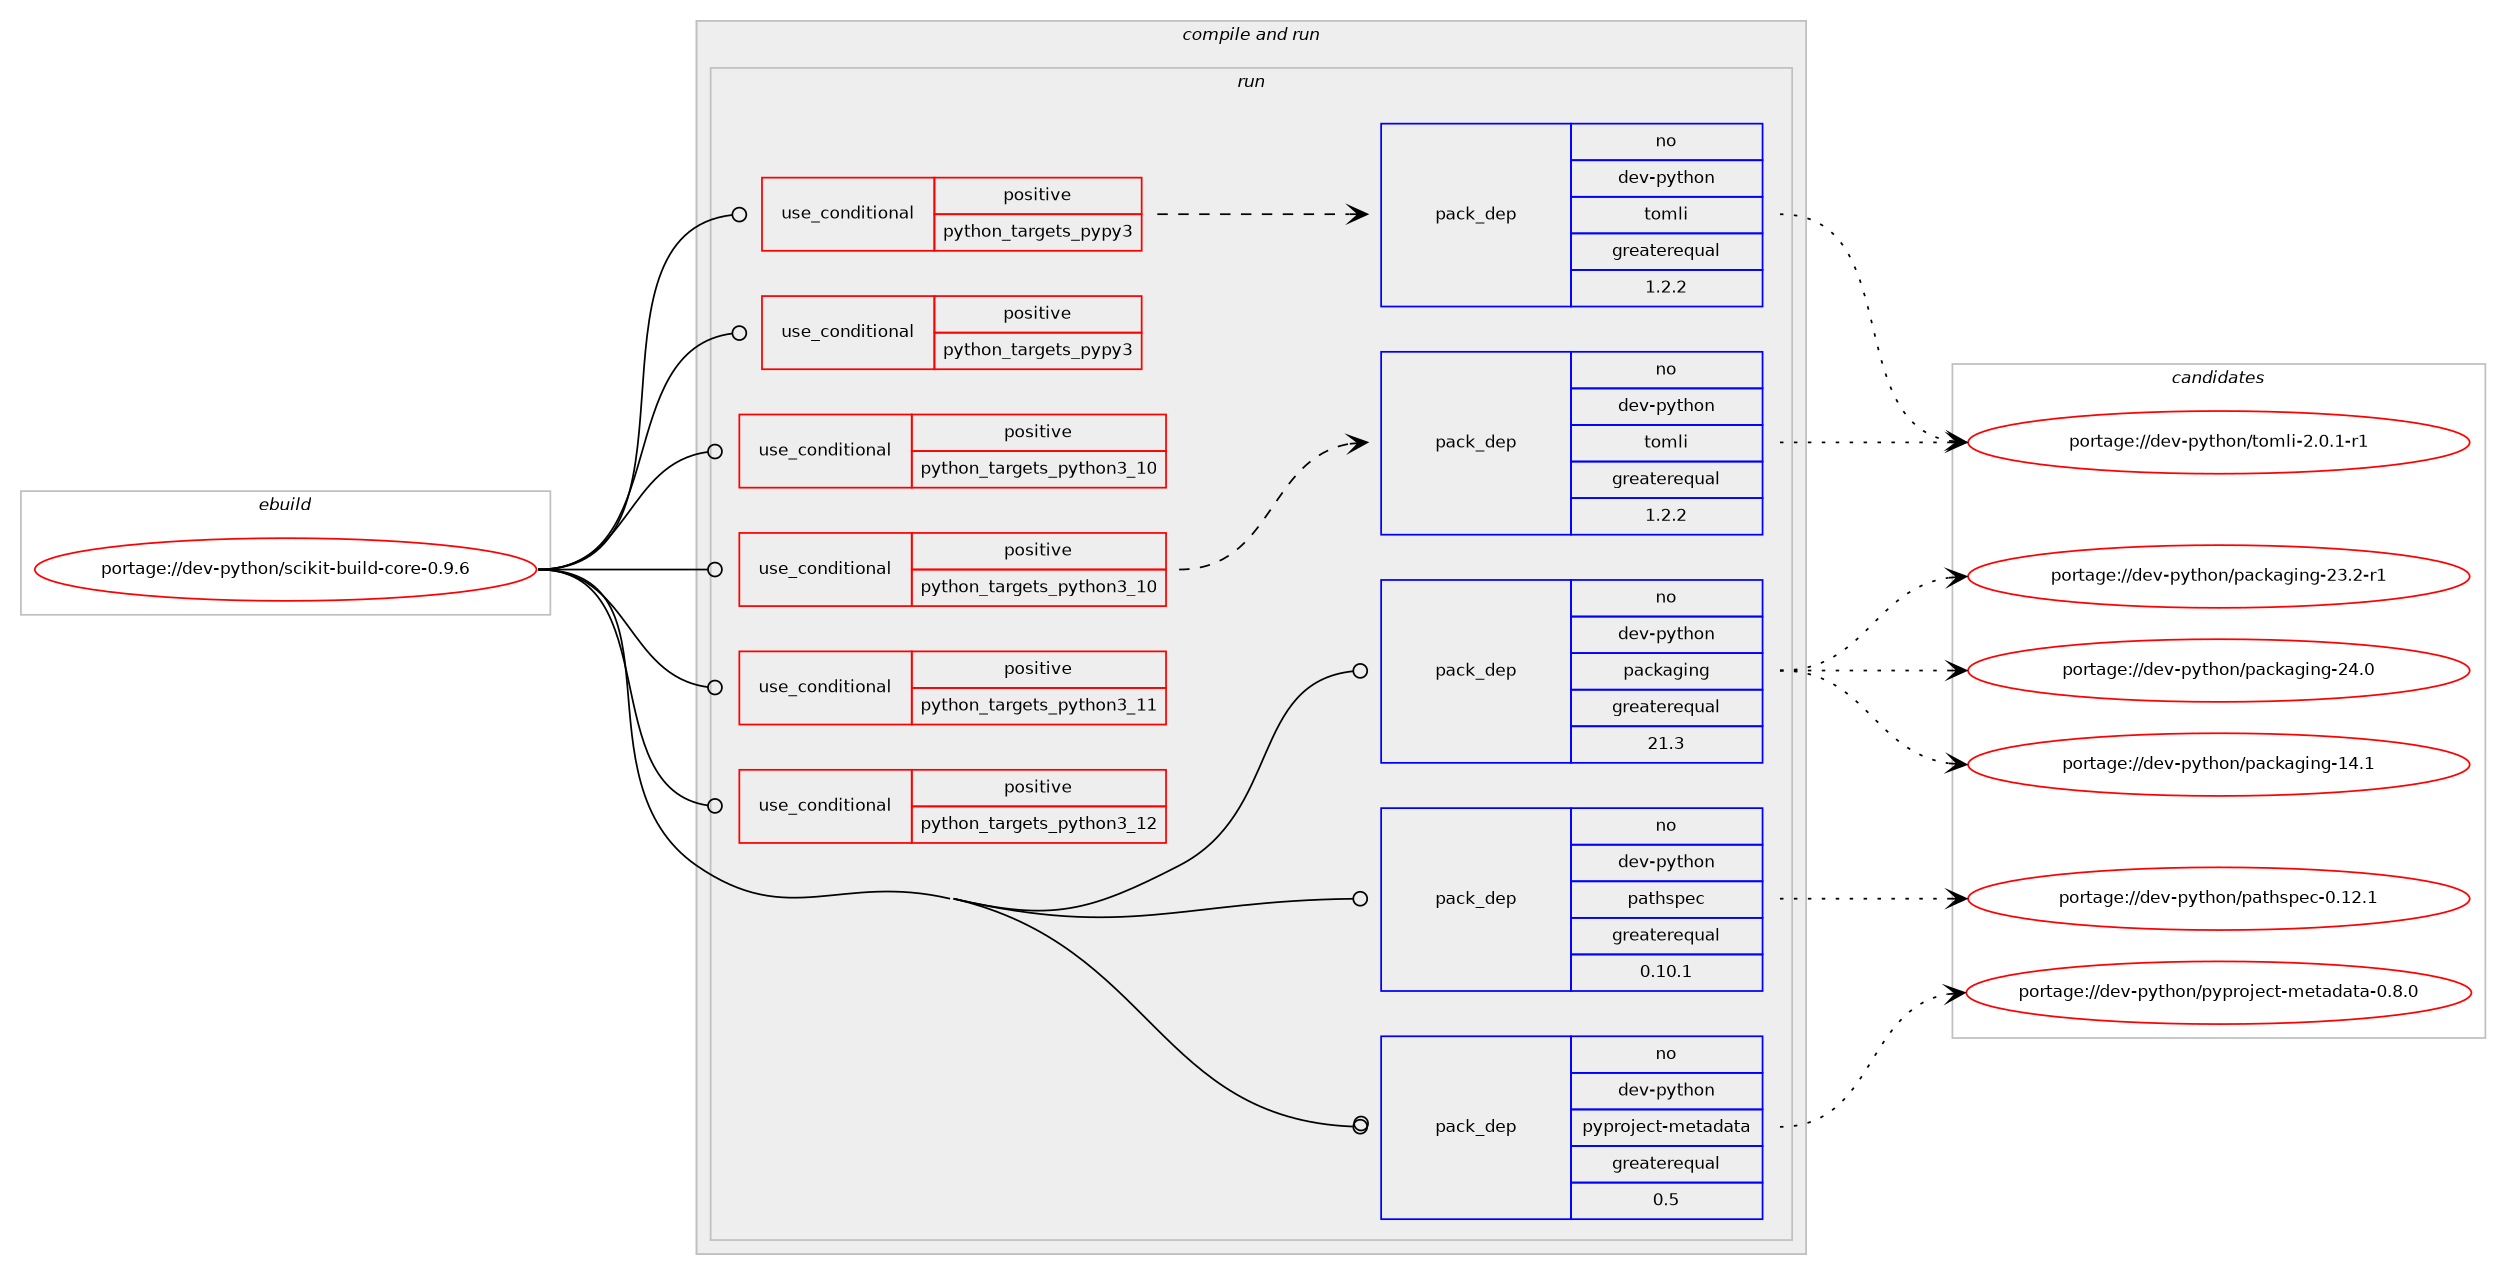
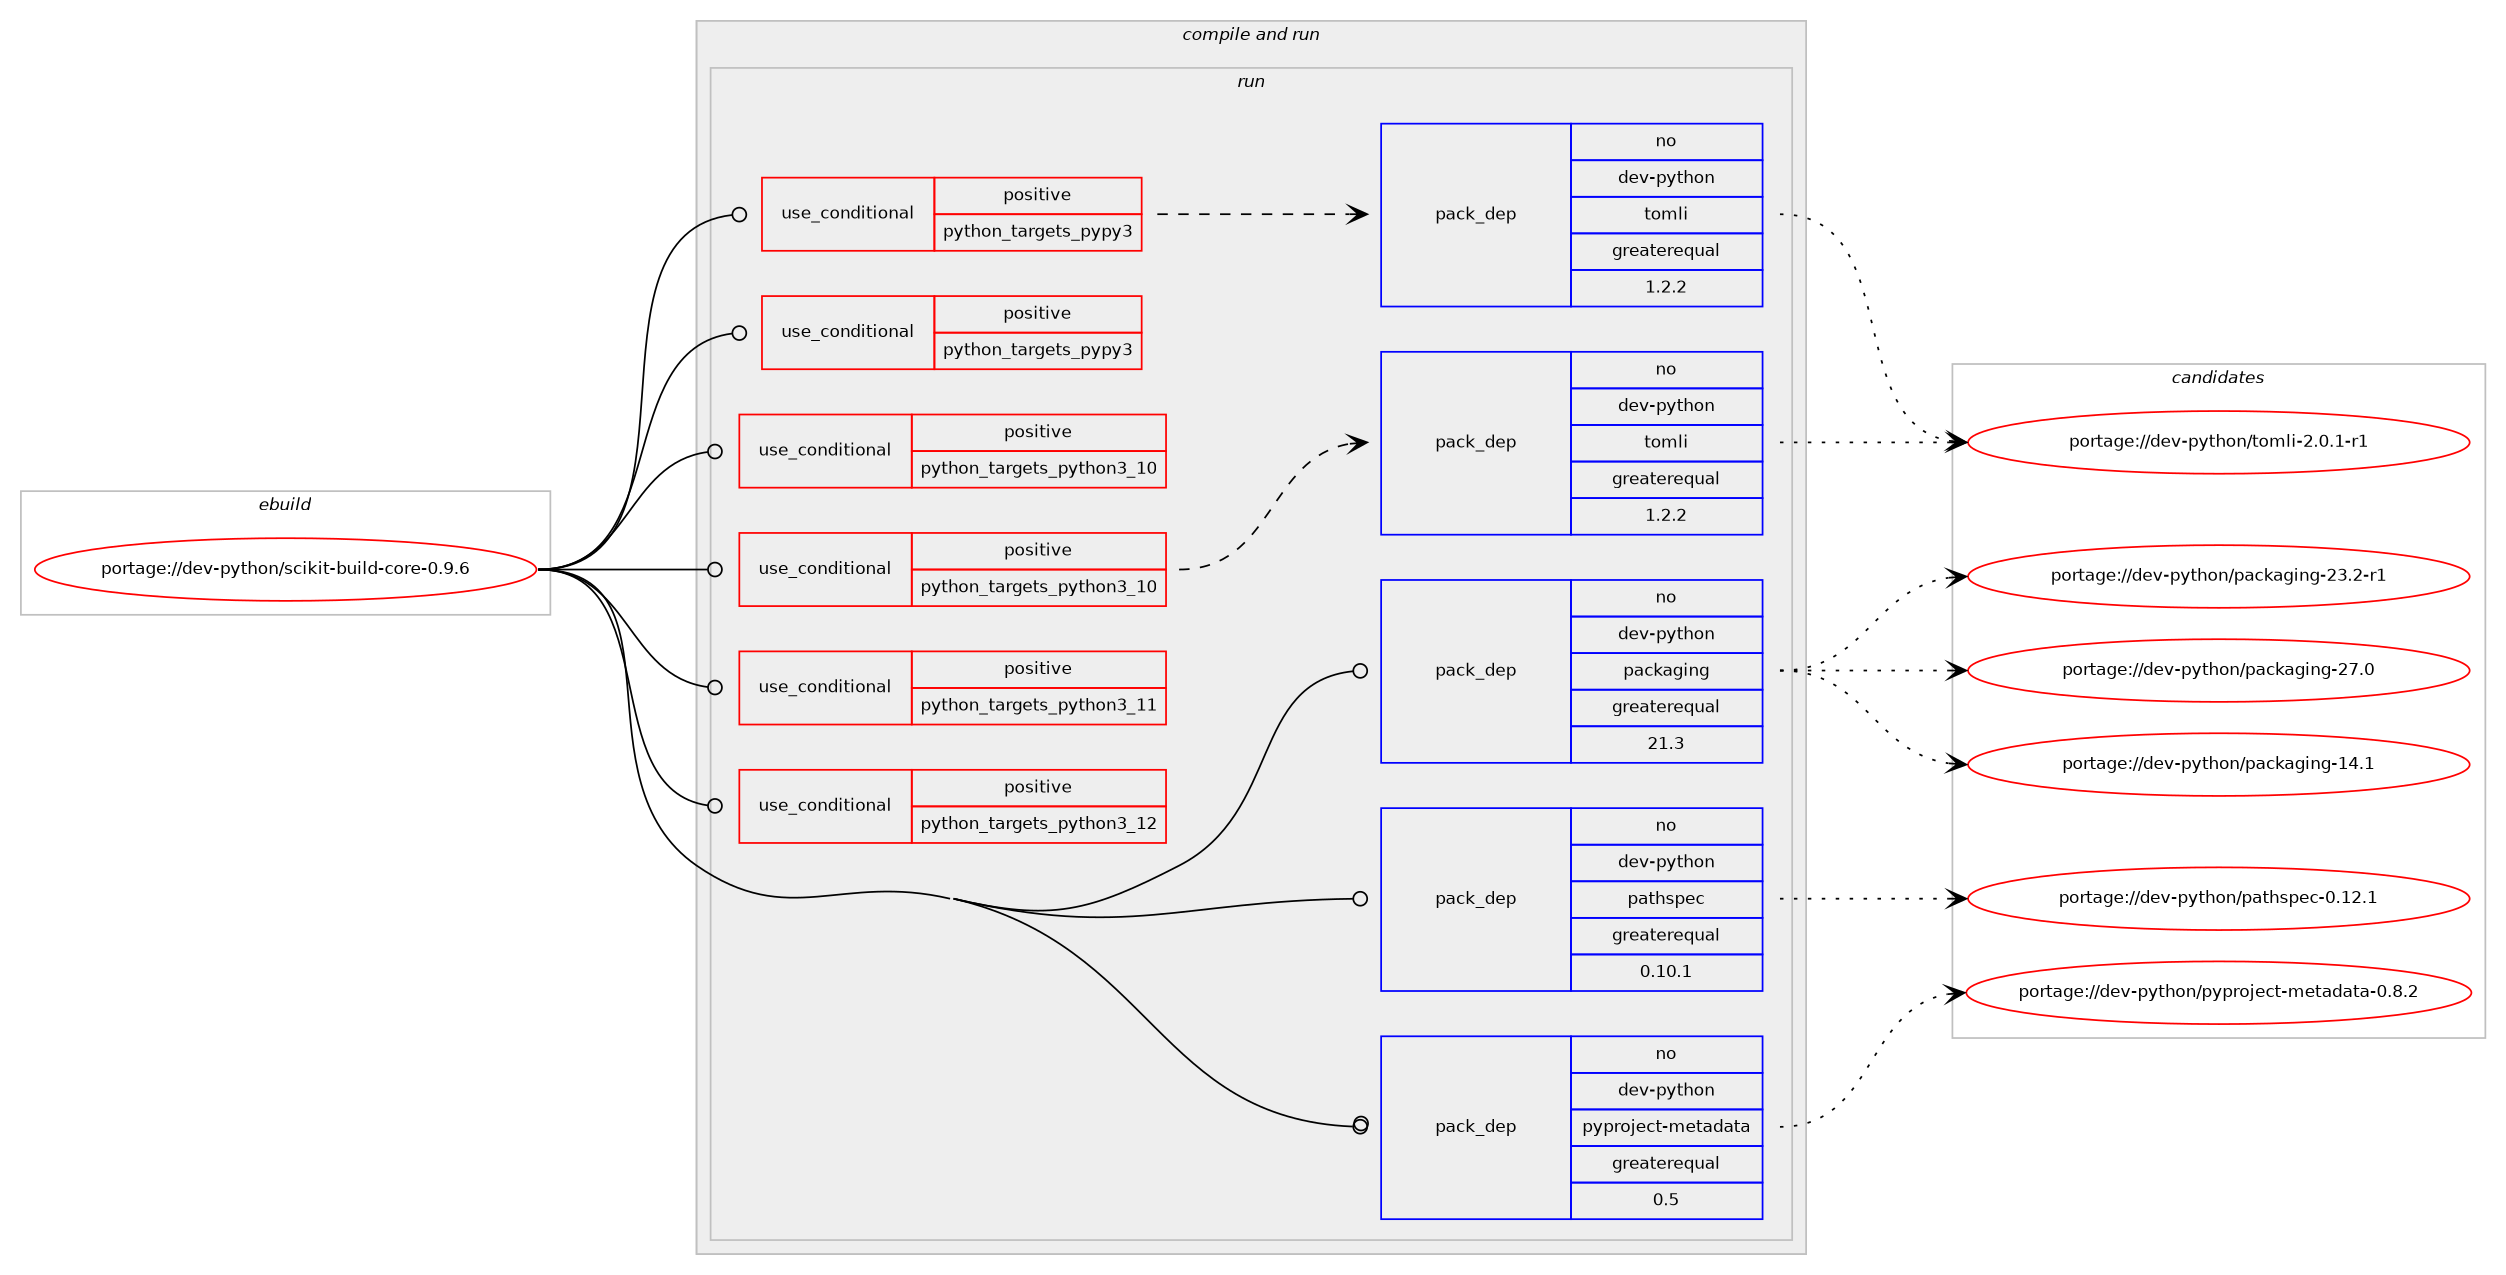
node "portage://dev-python/packaging-24.0": label "portage://dev-python/packaging-24.0" -> "portage://dev-python/packaging-27.0"
node "portage://dev-python/pyproject-metadata-0.8.0": label "portage://dev-python/pyproject-metadata-0.8.0" -> "portage://dev-python/pyproject-metadata-0.8.2"
